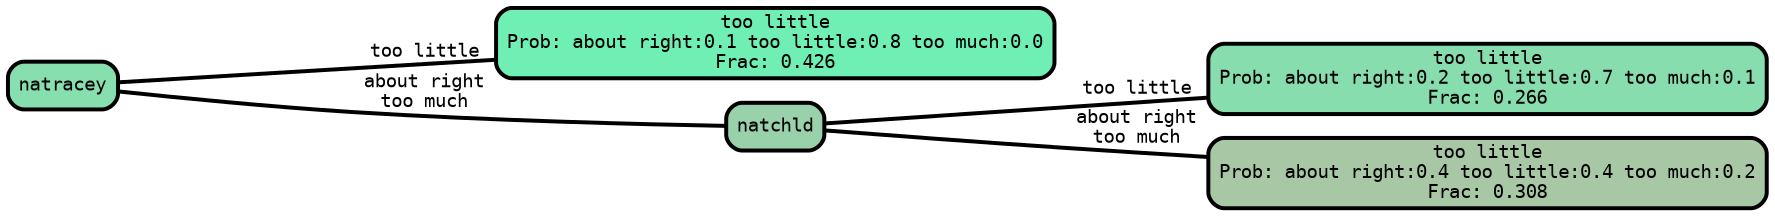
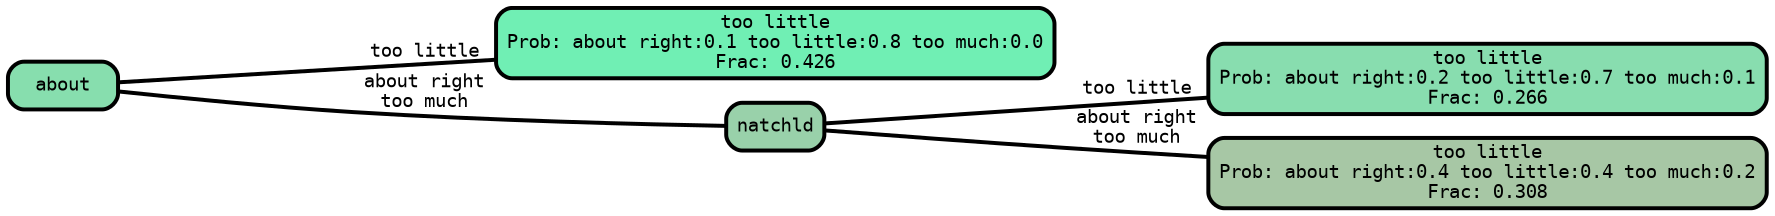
node "natracey": label "natracey" -> "about"
